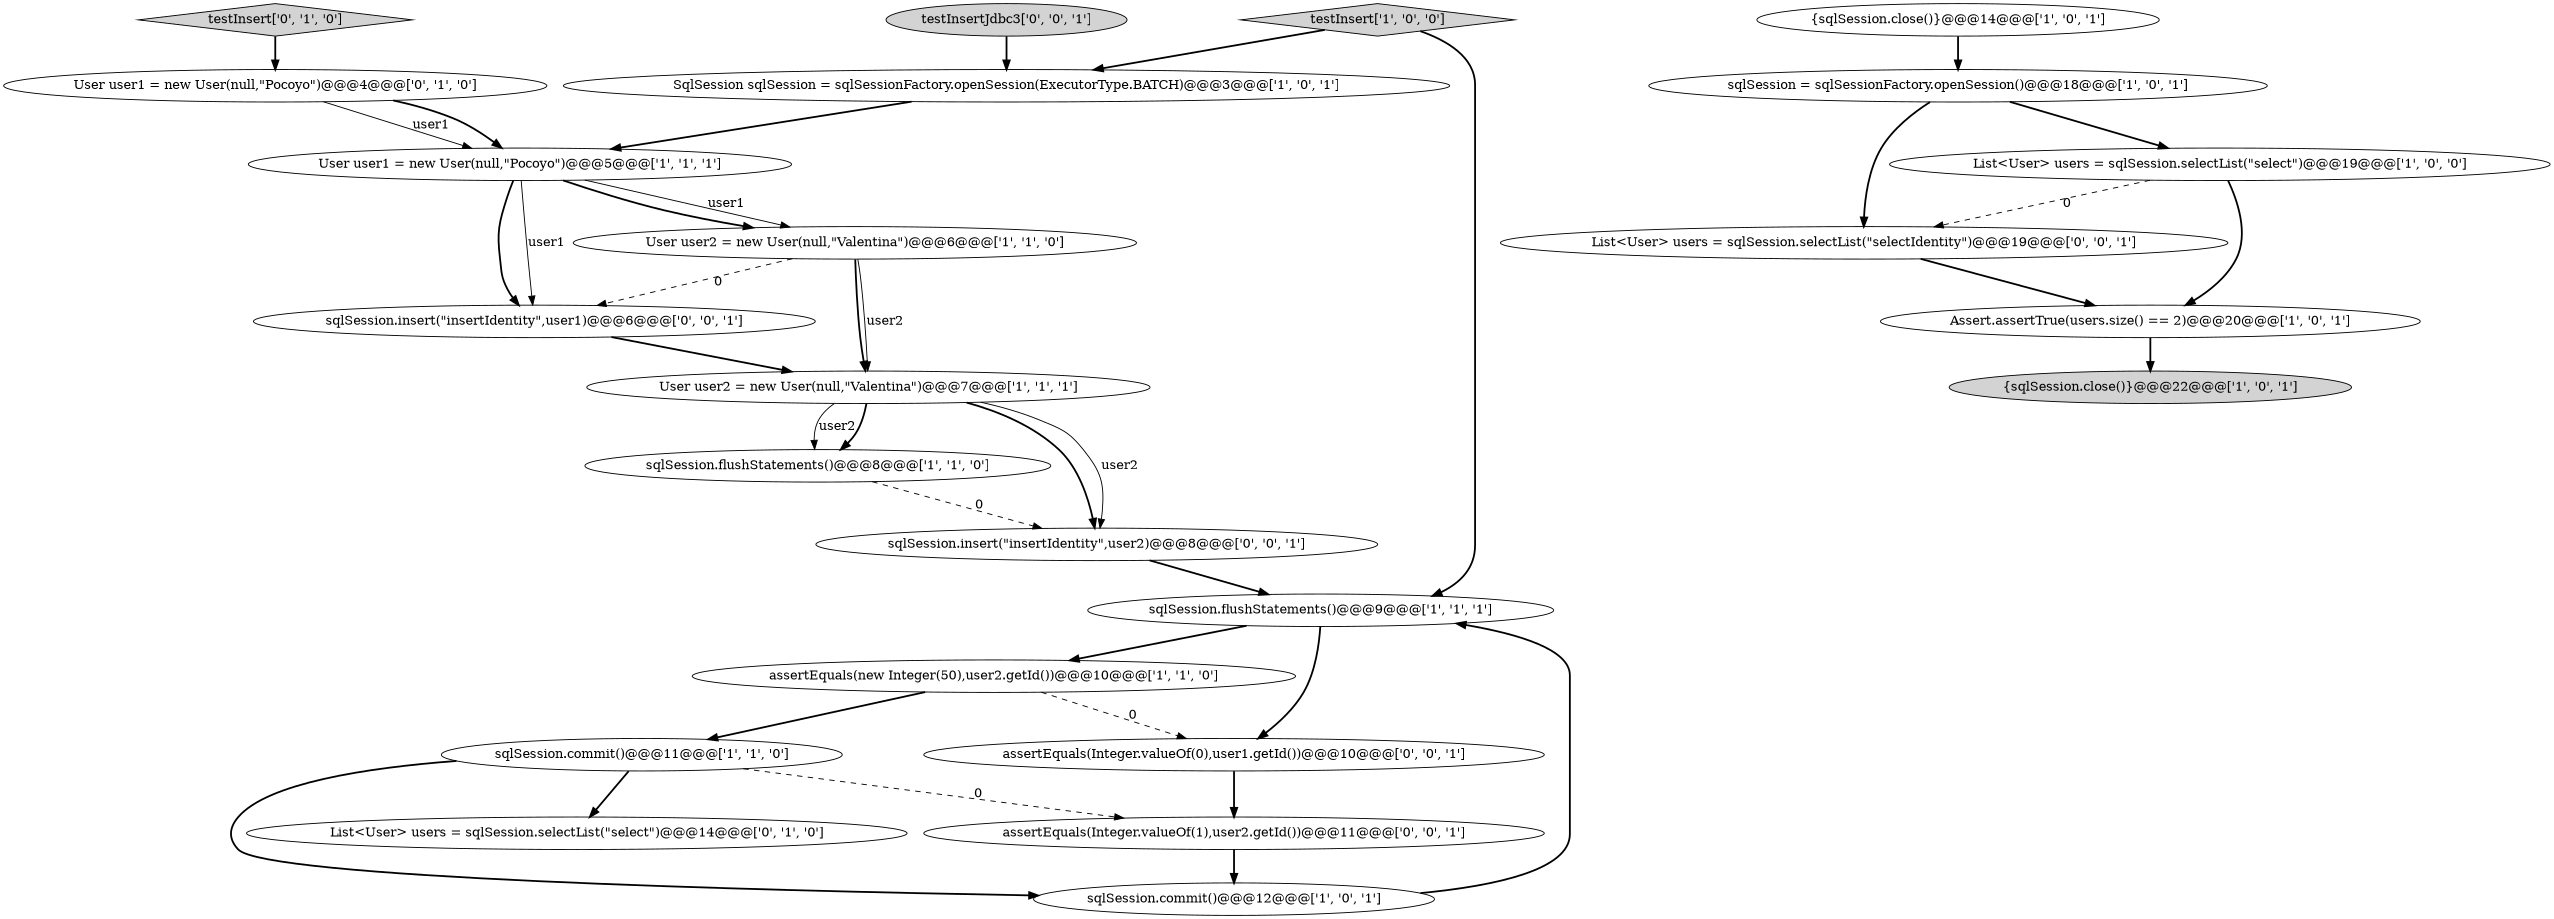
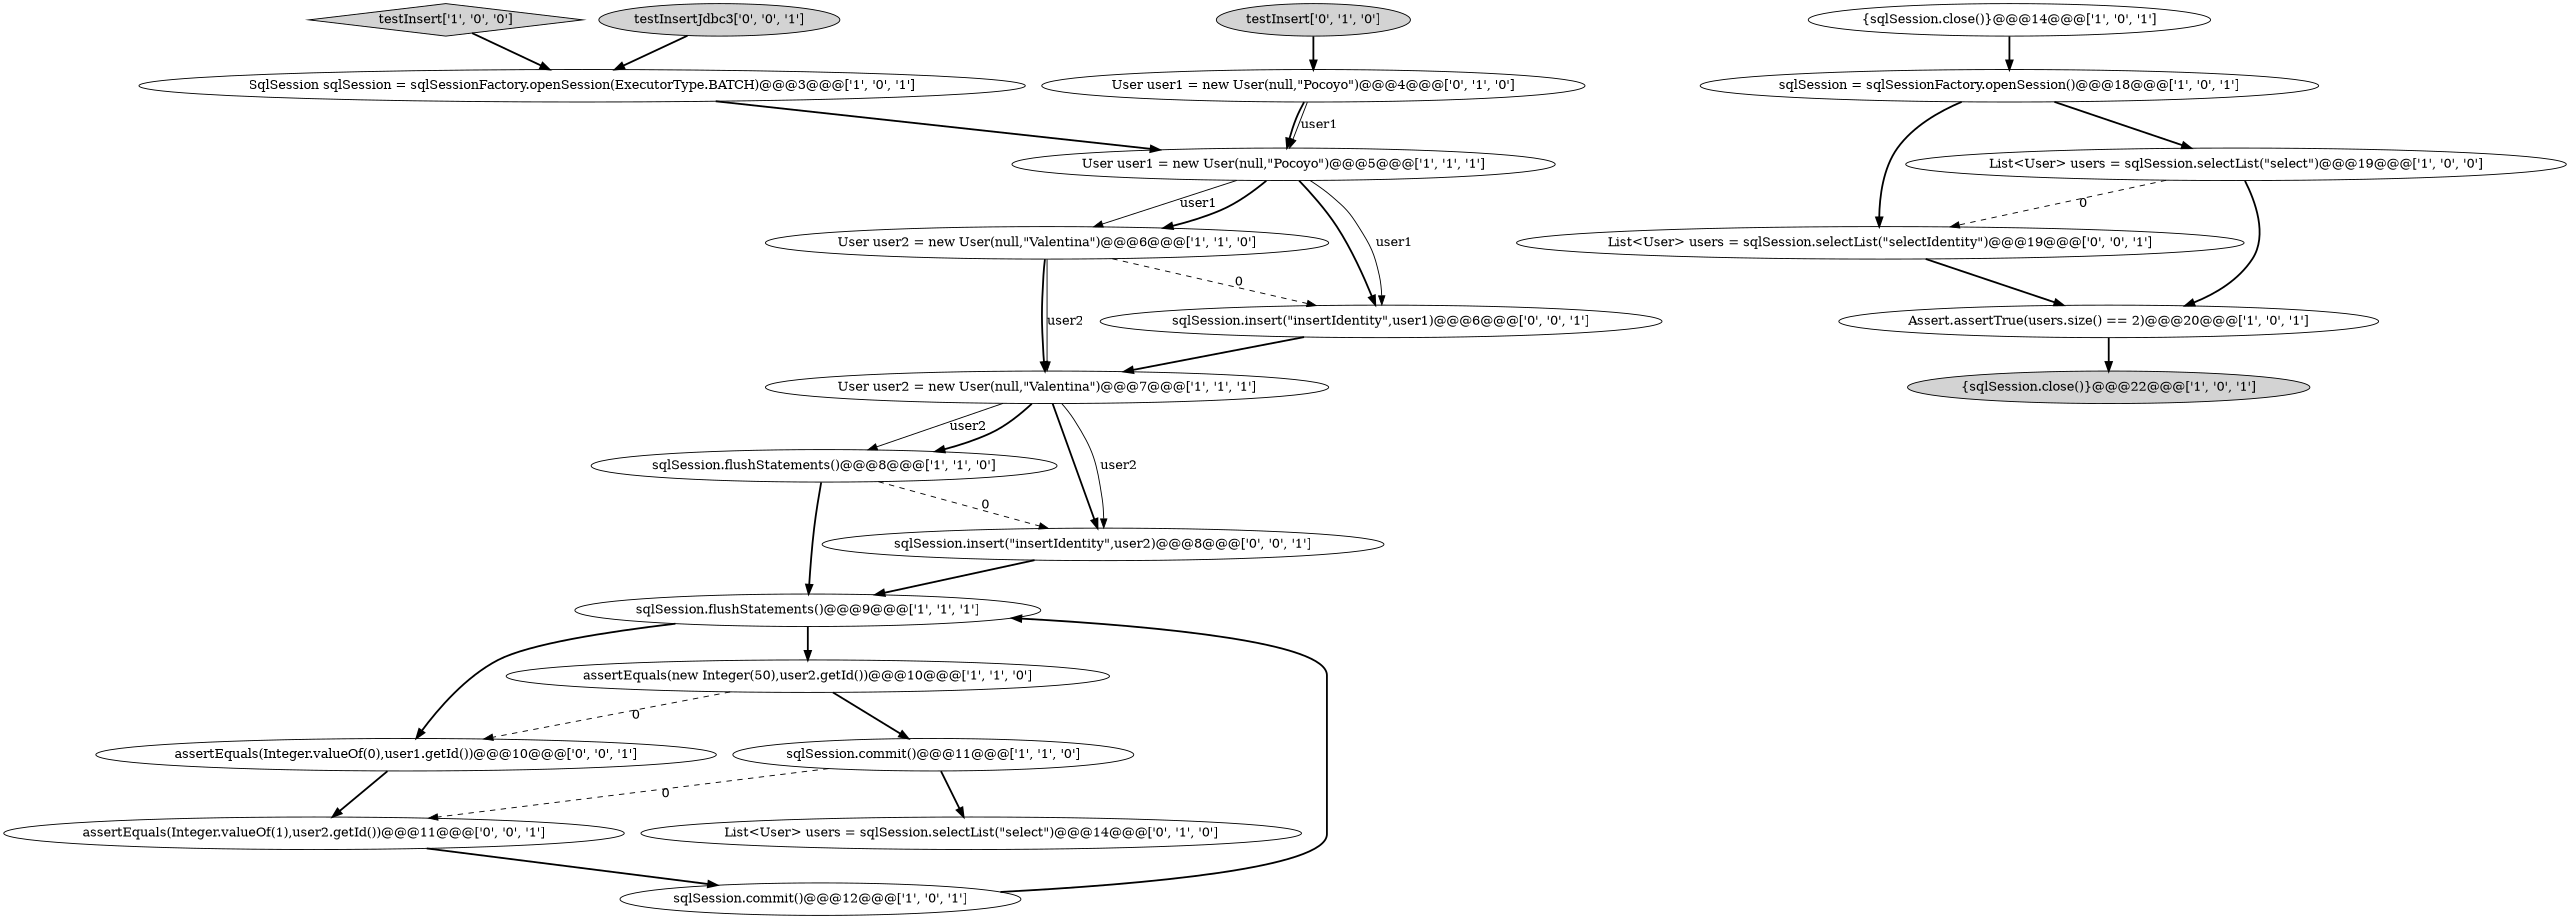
node "testInsert['0', '1', '0']": shape diamond -> ellipse
edge "testInsert['1', '0', '0']" -> "sqlSession.flushStatements()@@@9@@@['1', '1', '1']": now "sqlSession.flushStatements()@@@8@@@['1', '1', '0']" -> "sqlSession.flushStatements()@@@9@@@['1', '1', '1']"
edge "sqlSession.commit()@@@11@@@['1', '1', '0']" -> "sqlSession.commit()@@@12@@@['1', '0', '1']": removed
